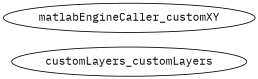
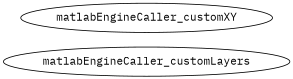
node "customLayers_customLayers": label "customLayers_customLayers" -> "matlabEngineCaller_customLayers"
